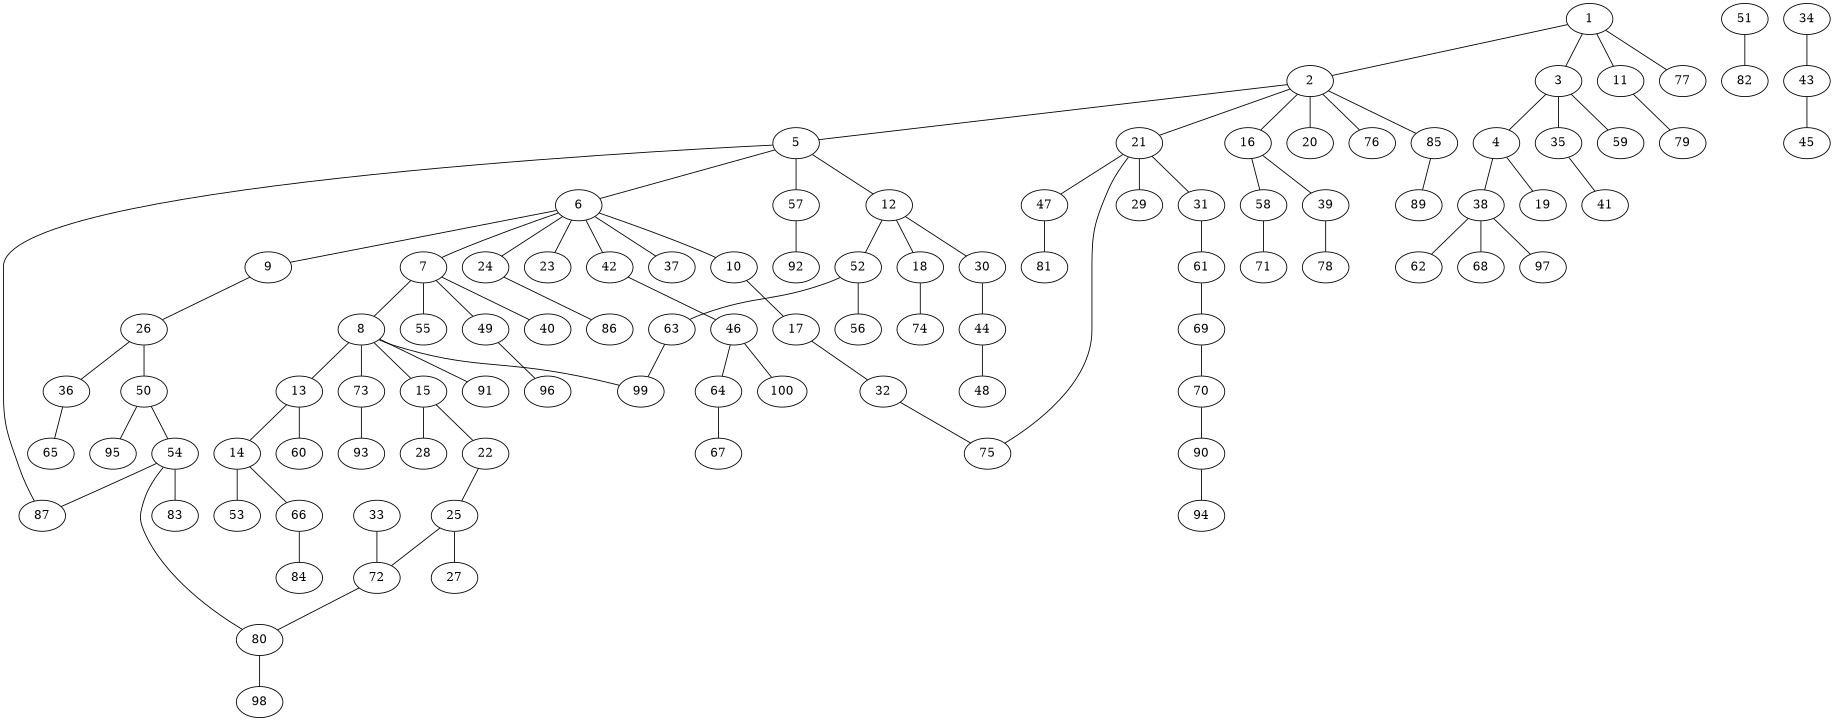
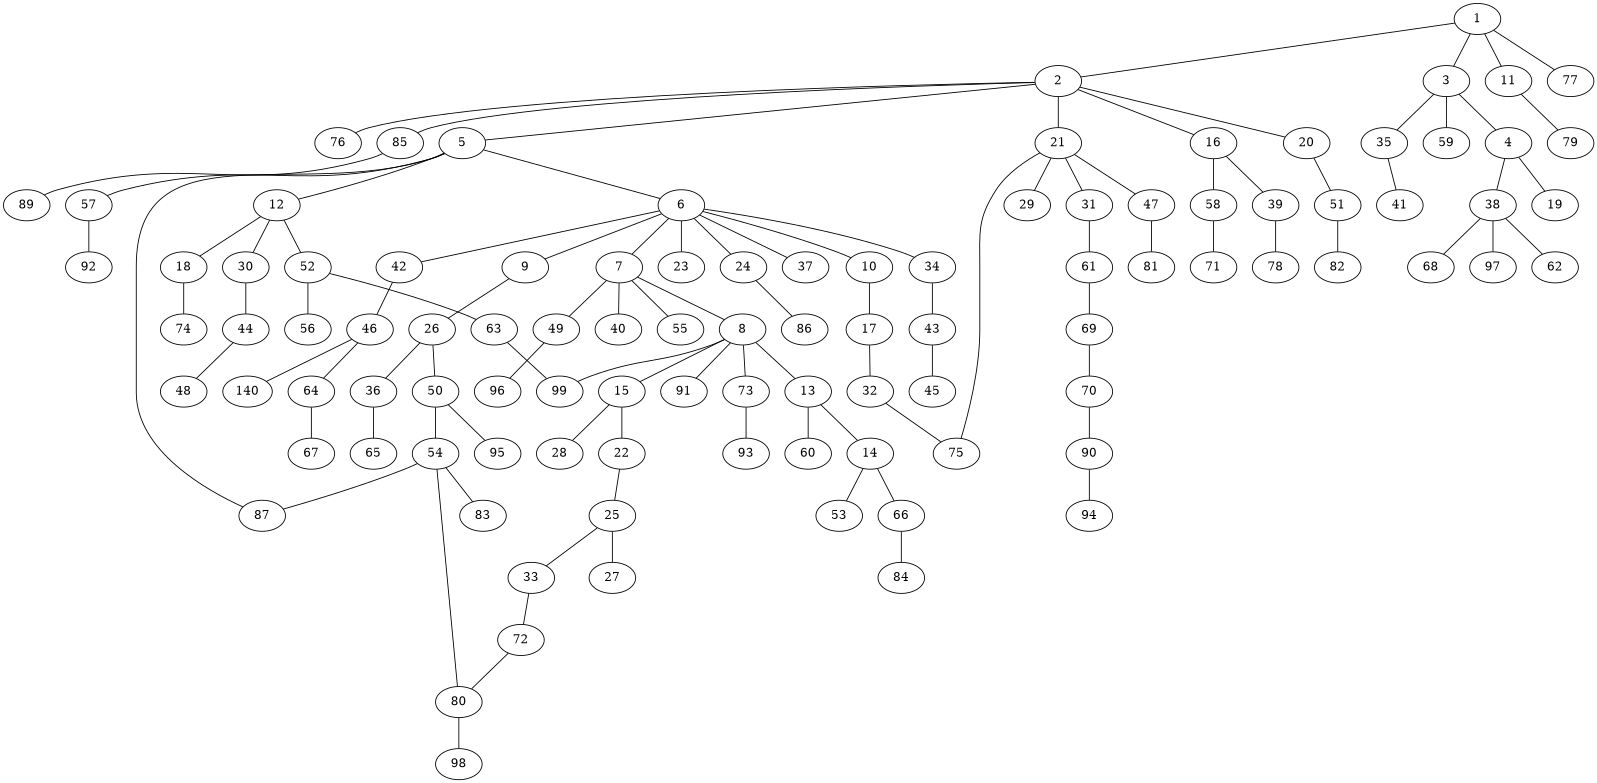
edge "20" -- "51": added
edge "6" -- "34": added
node "100": label "100" -> "140"
edge "25" -- "72": now "25" -- "33"
